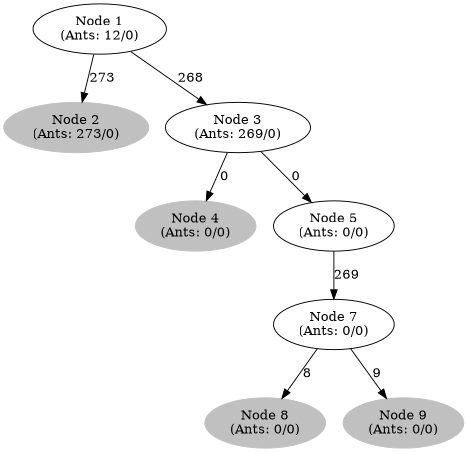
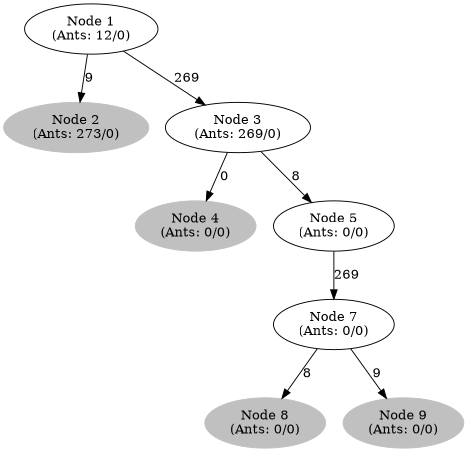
edge "Node 1 (Ants: 12/0)" -> "Node 2 (Ants: 273/0)": label "273" -> "9"
edge "Node 1 (Ants: 12/0)" -> "Node 3 (Ants: 269/0)": label "268" -> "269"
edge "Node 3 (Ants: 269/0)" -> "Node 5 (Ants: 0/0)": label "0" -> "8"
